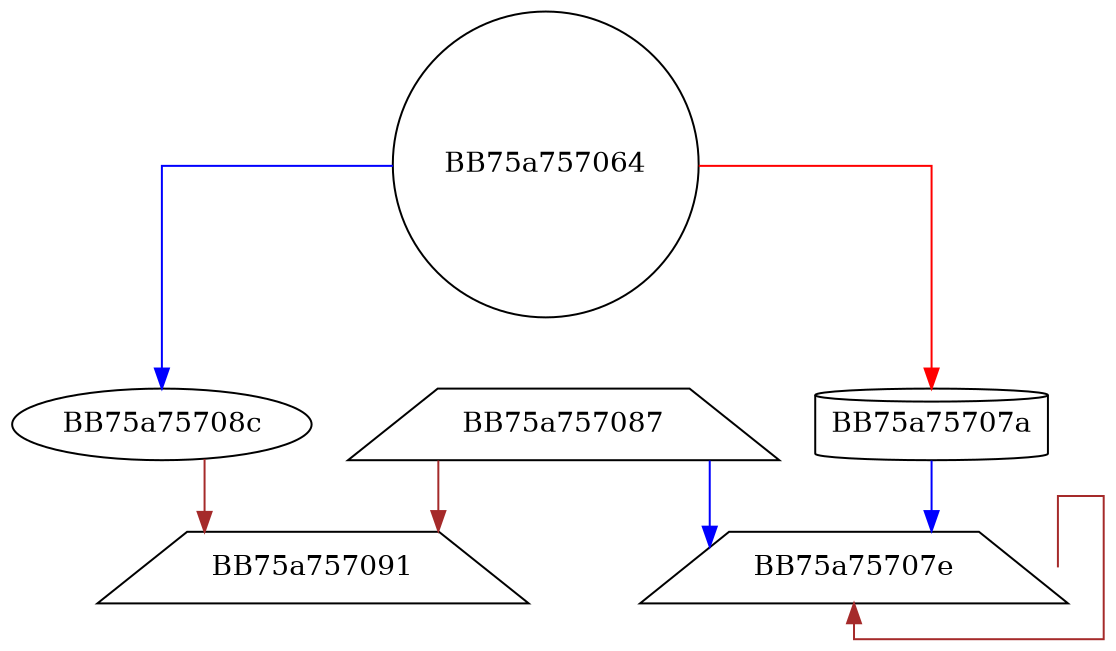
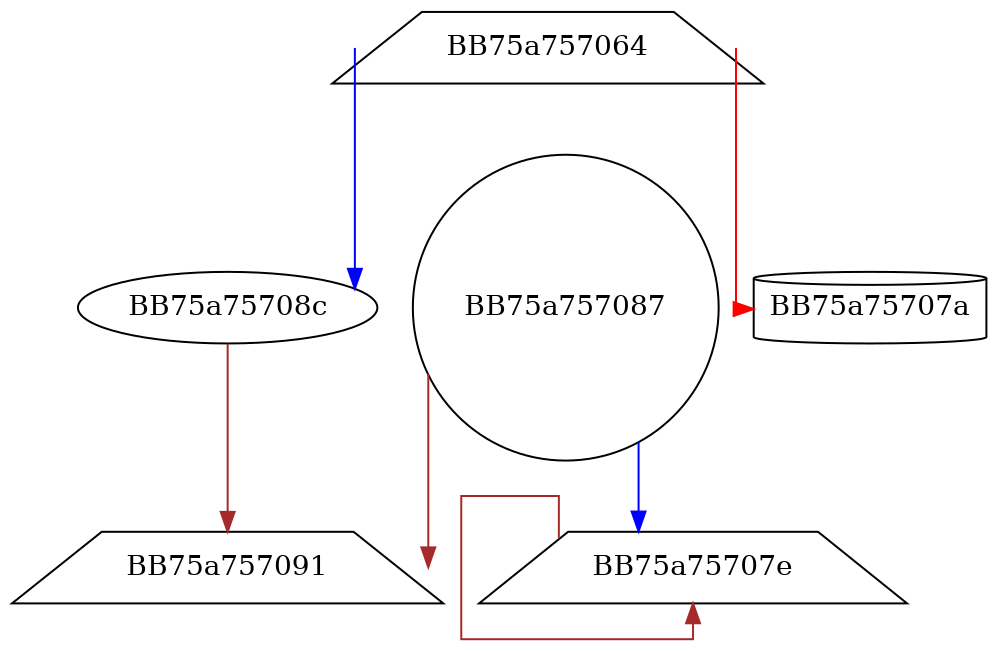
node "BB75a757064": shape circle -> trapezium
node "BB75a757087": shape trapezium -> circle
edge "BB75a75707a" -> "BB75a75707e": removed
